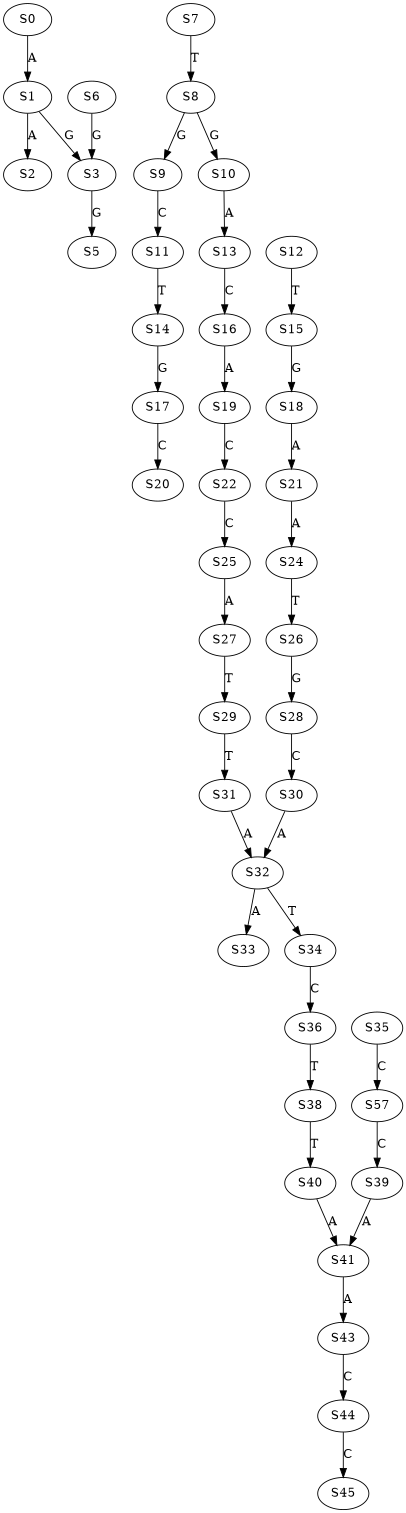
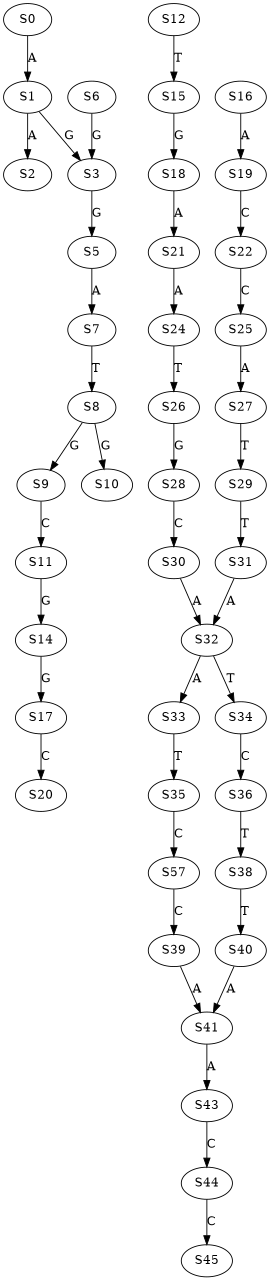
node "S13": removed
edge "S5" -> "S7": added, label "A"
edge "S11" -> "S14": label "T" -> "G"
edge "S33" -> "S35": added, label "T"
